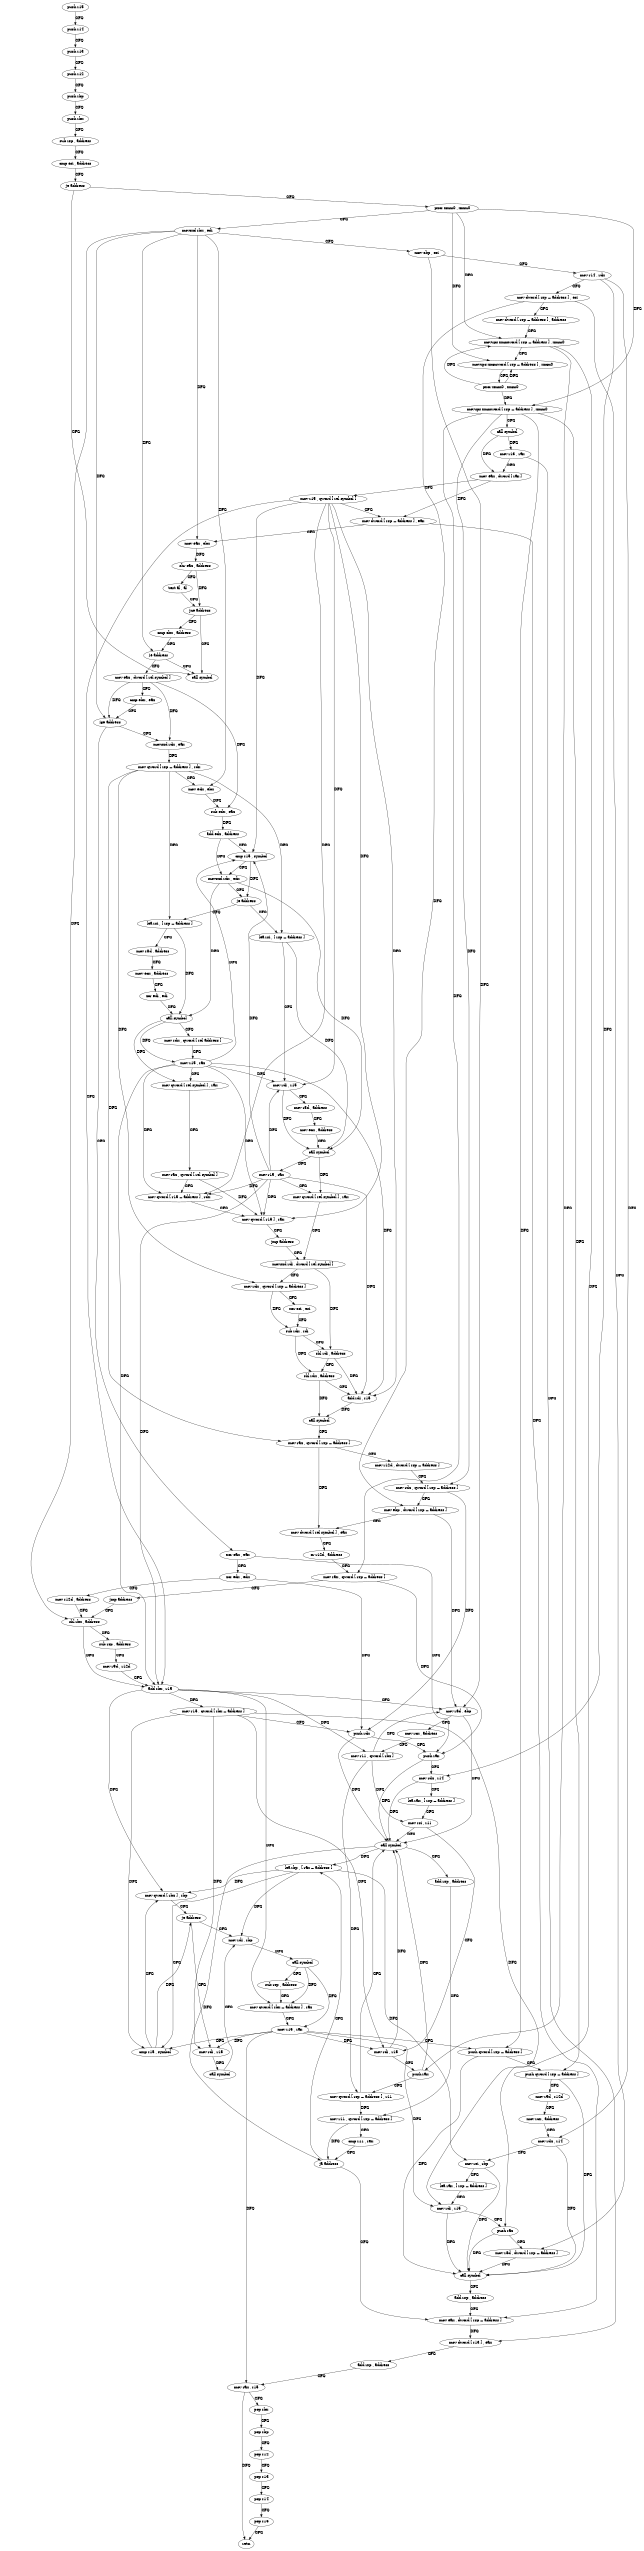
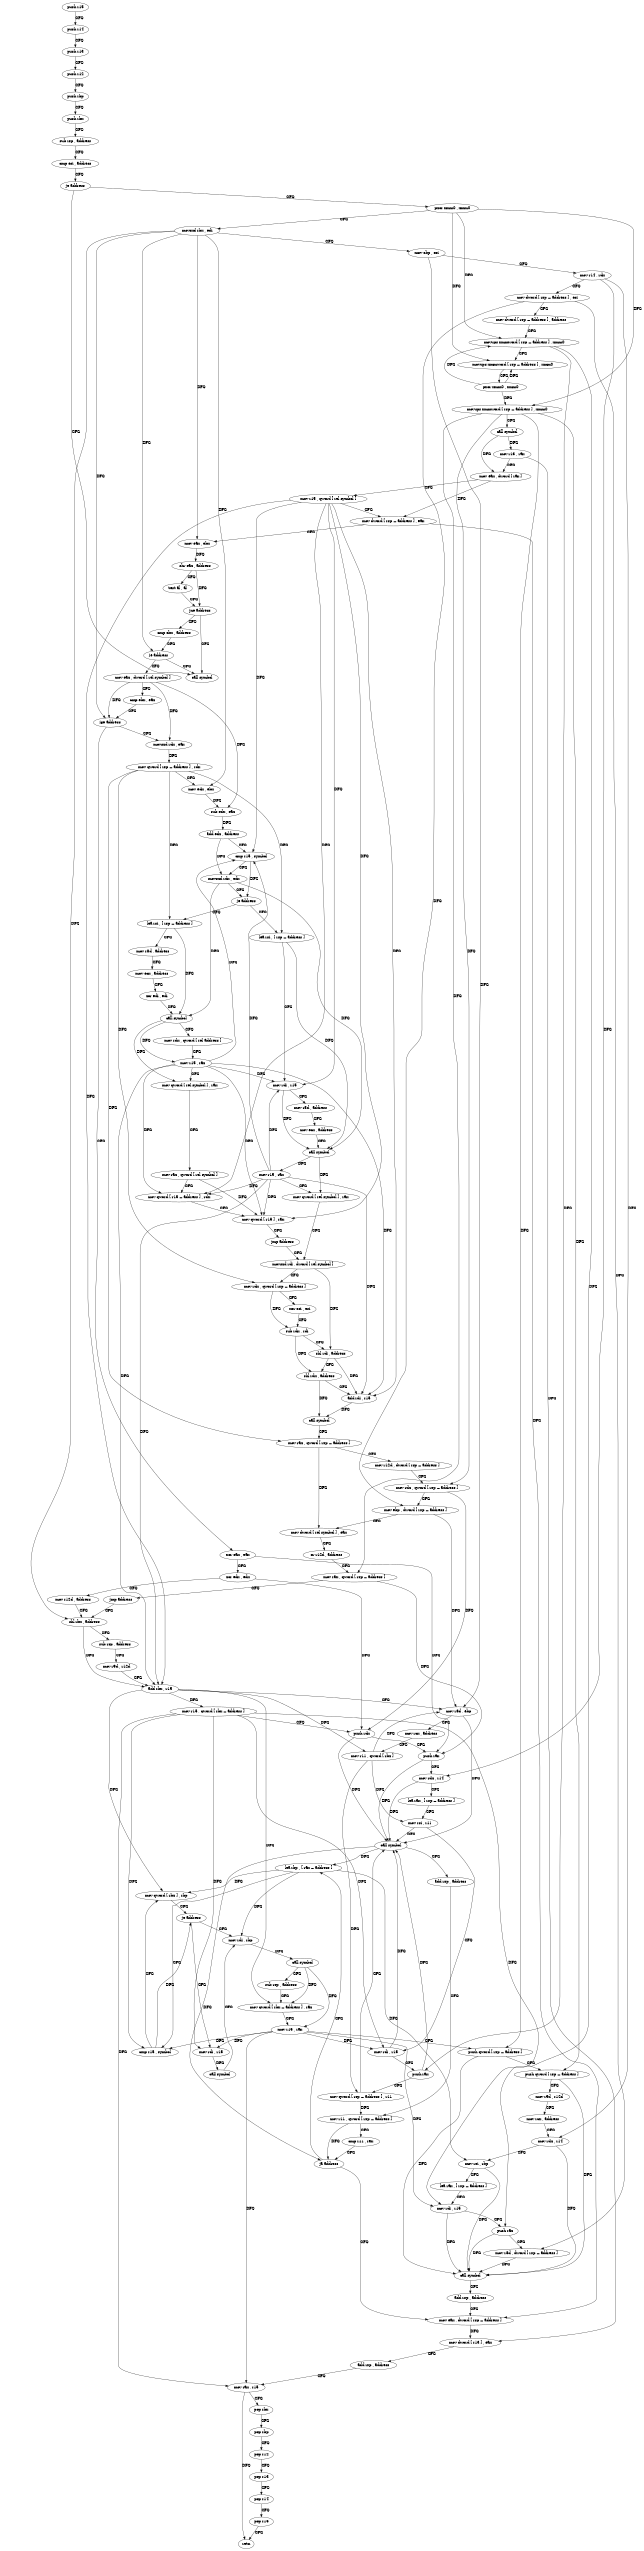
edge "mov r15 , qword [ rel symbol ]" -> "add rbx , r15": label "CFG" -> "DFG"
edge "mov r15 , qword [ rbx + address ]" -> "mov rax , r15": added, label "DFG"
